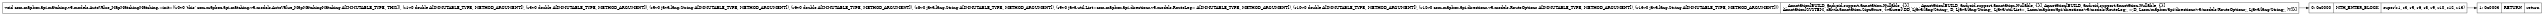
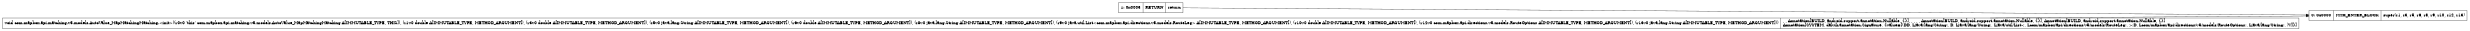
edge "0: 0x0000" -> "1: 0x0003": reversed
